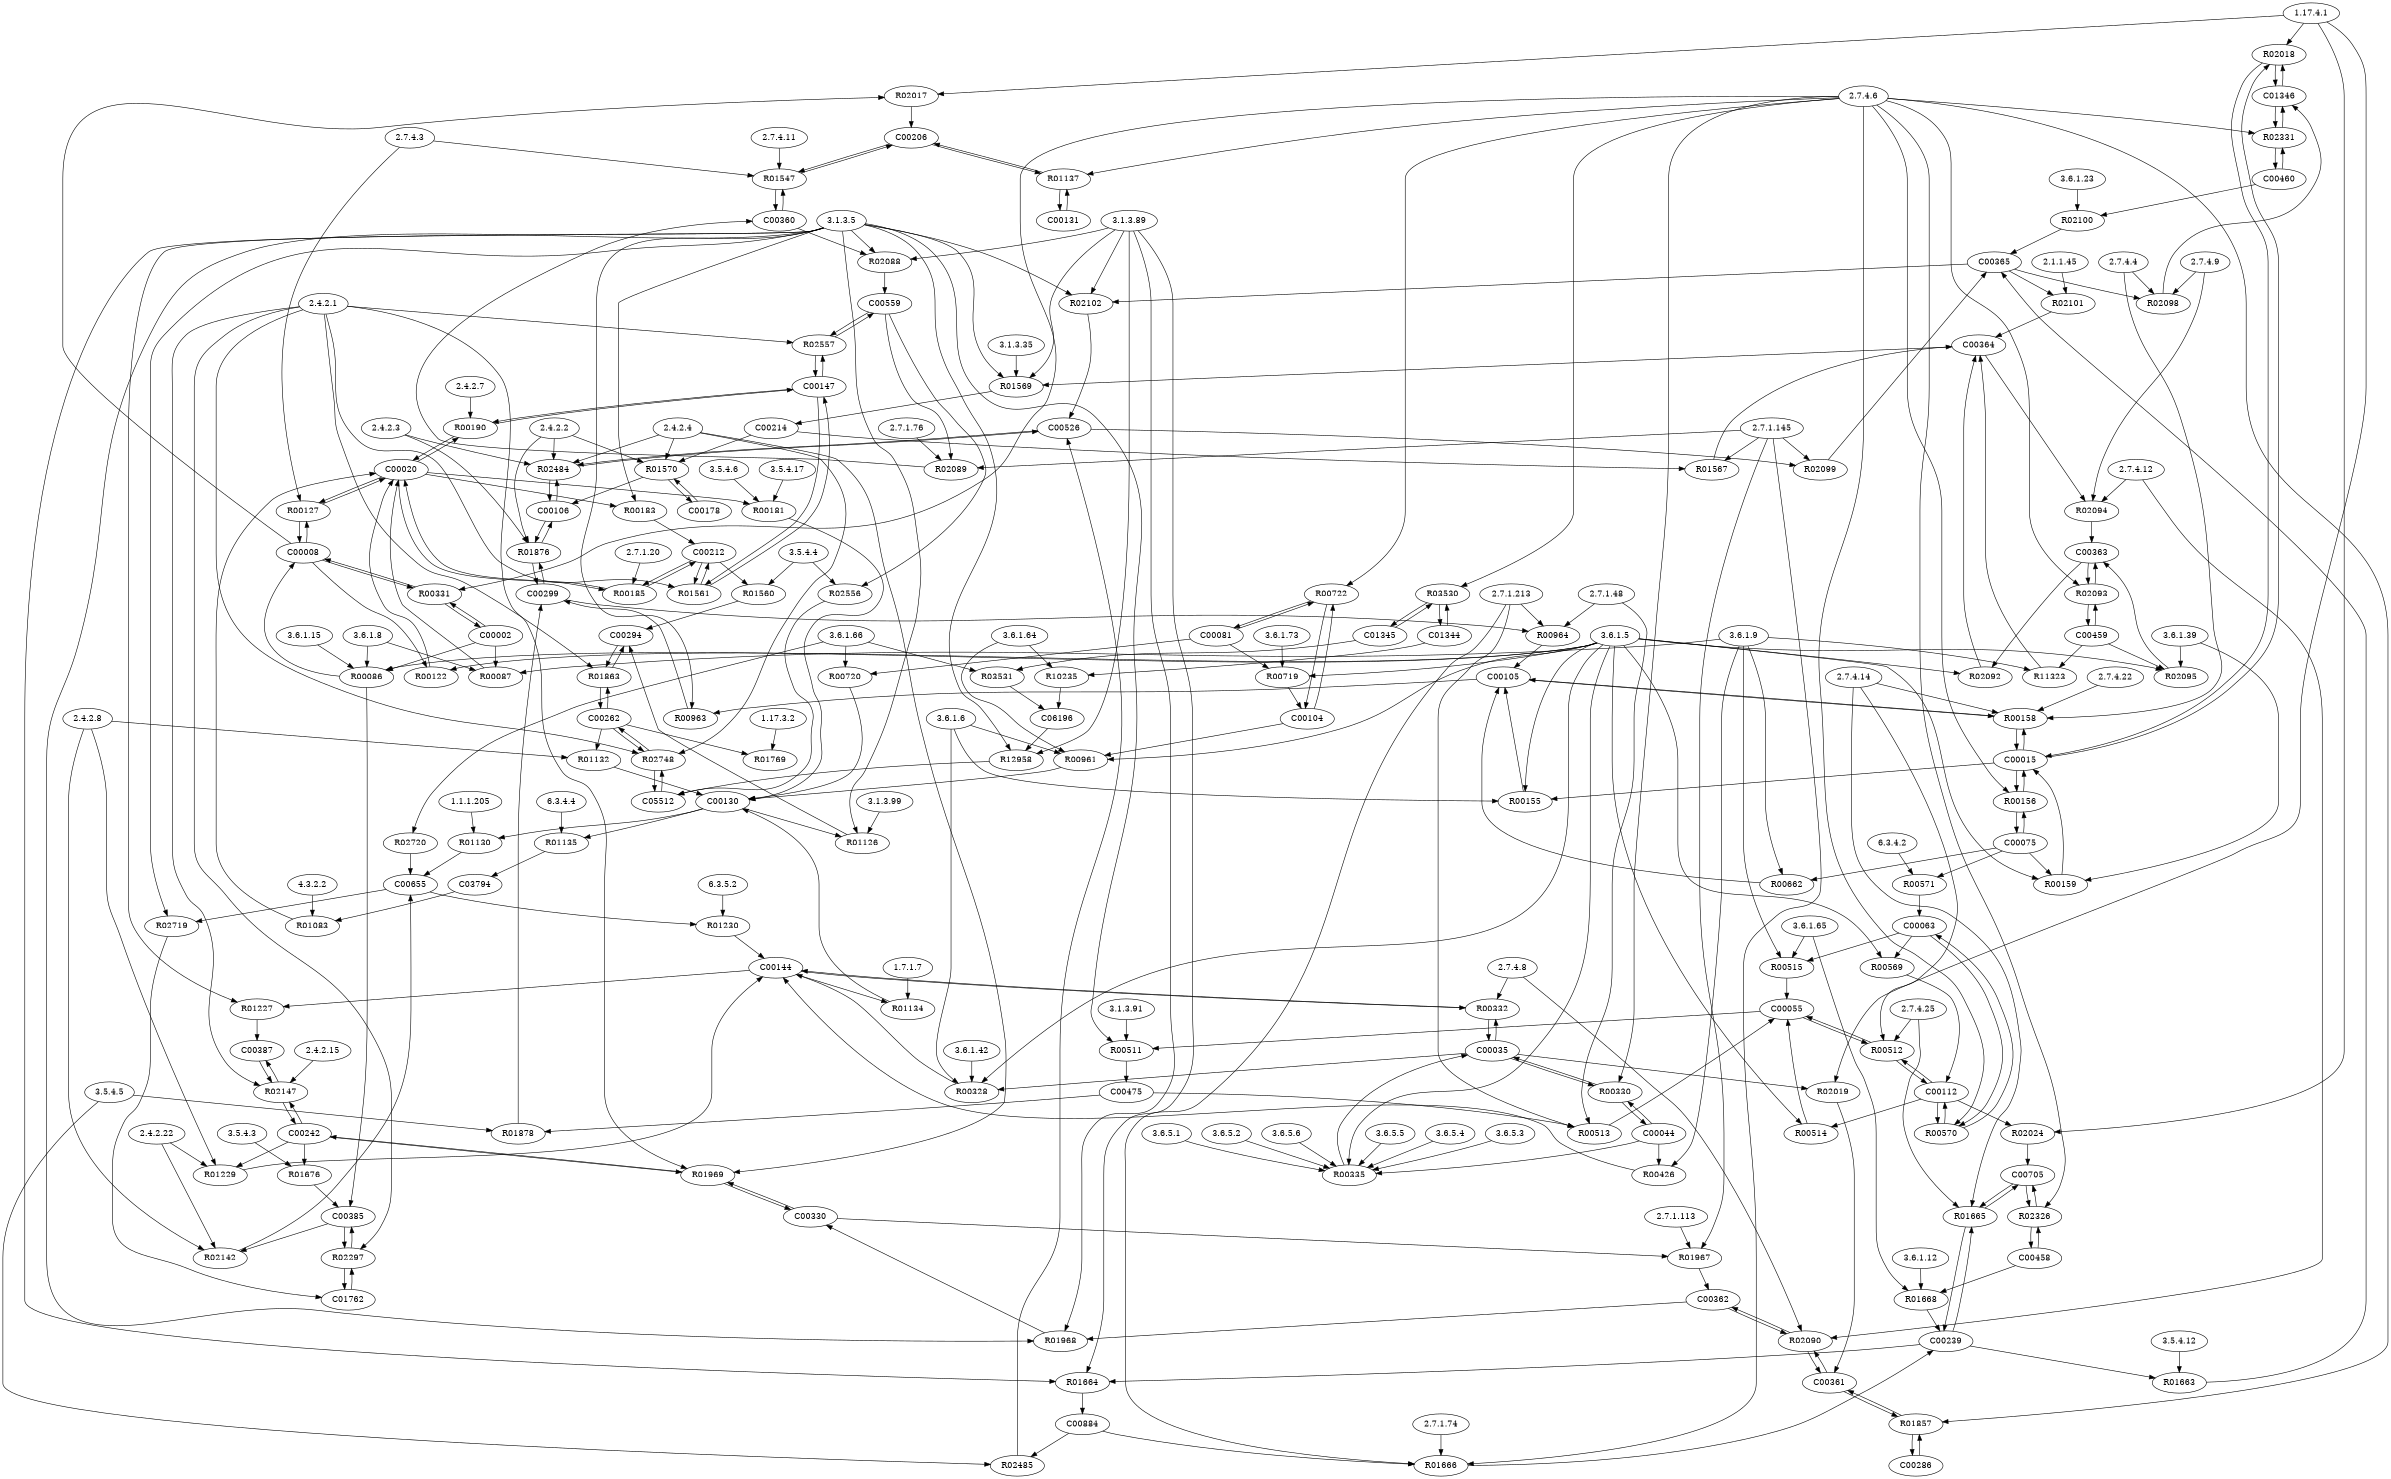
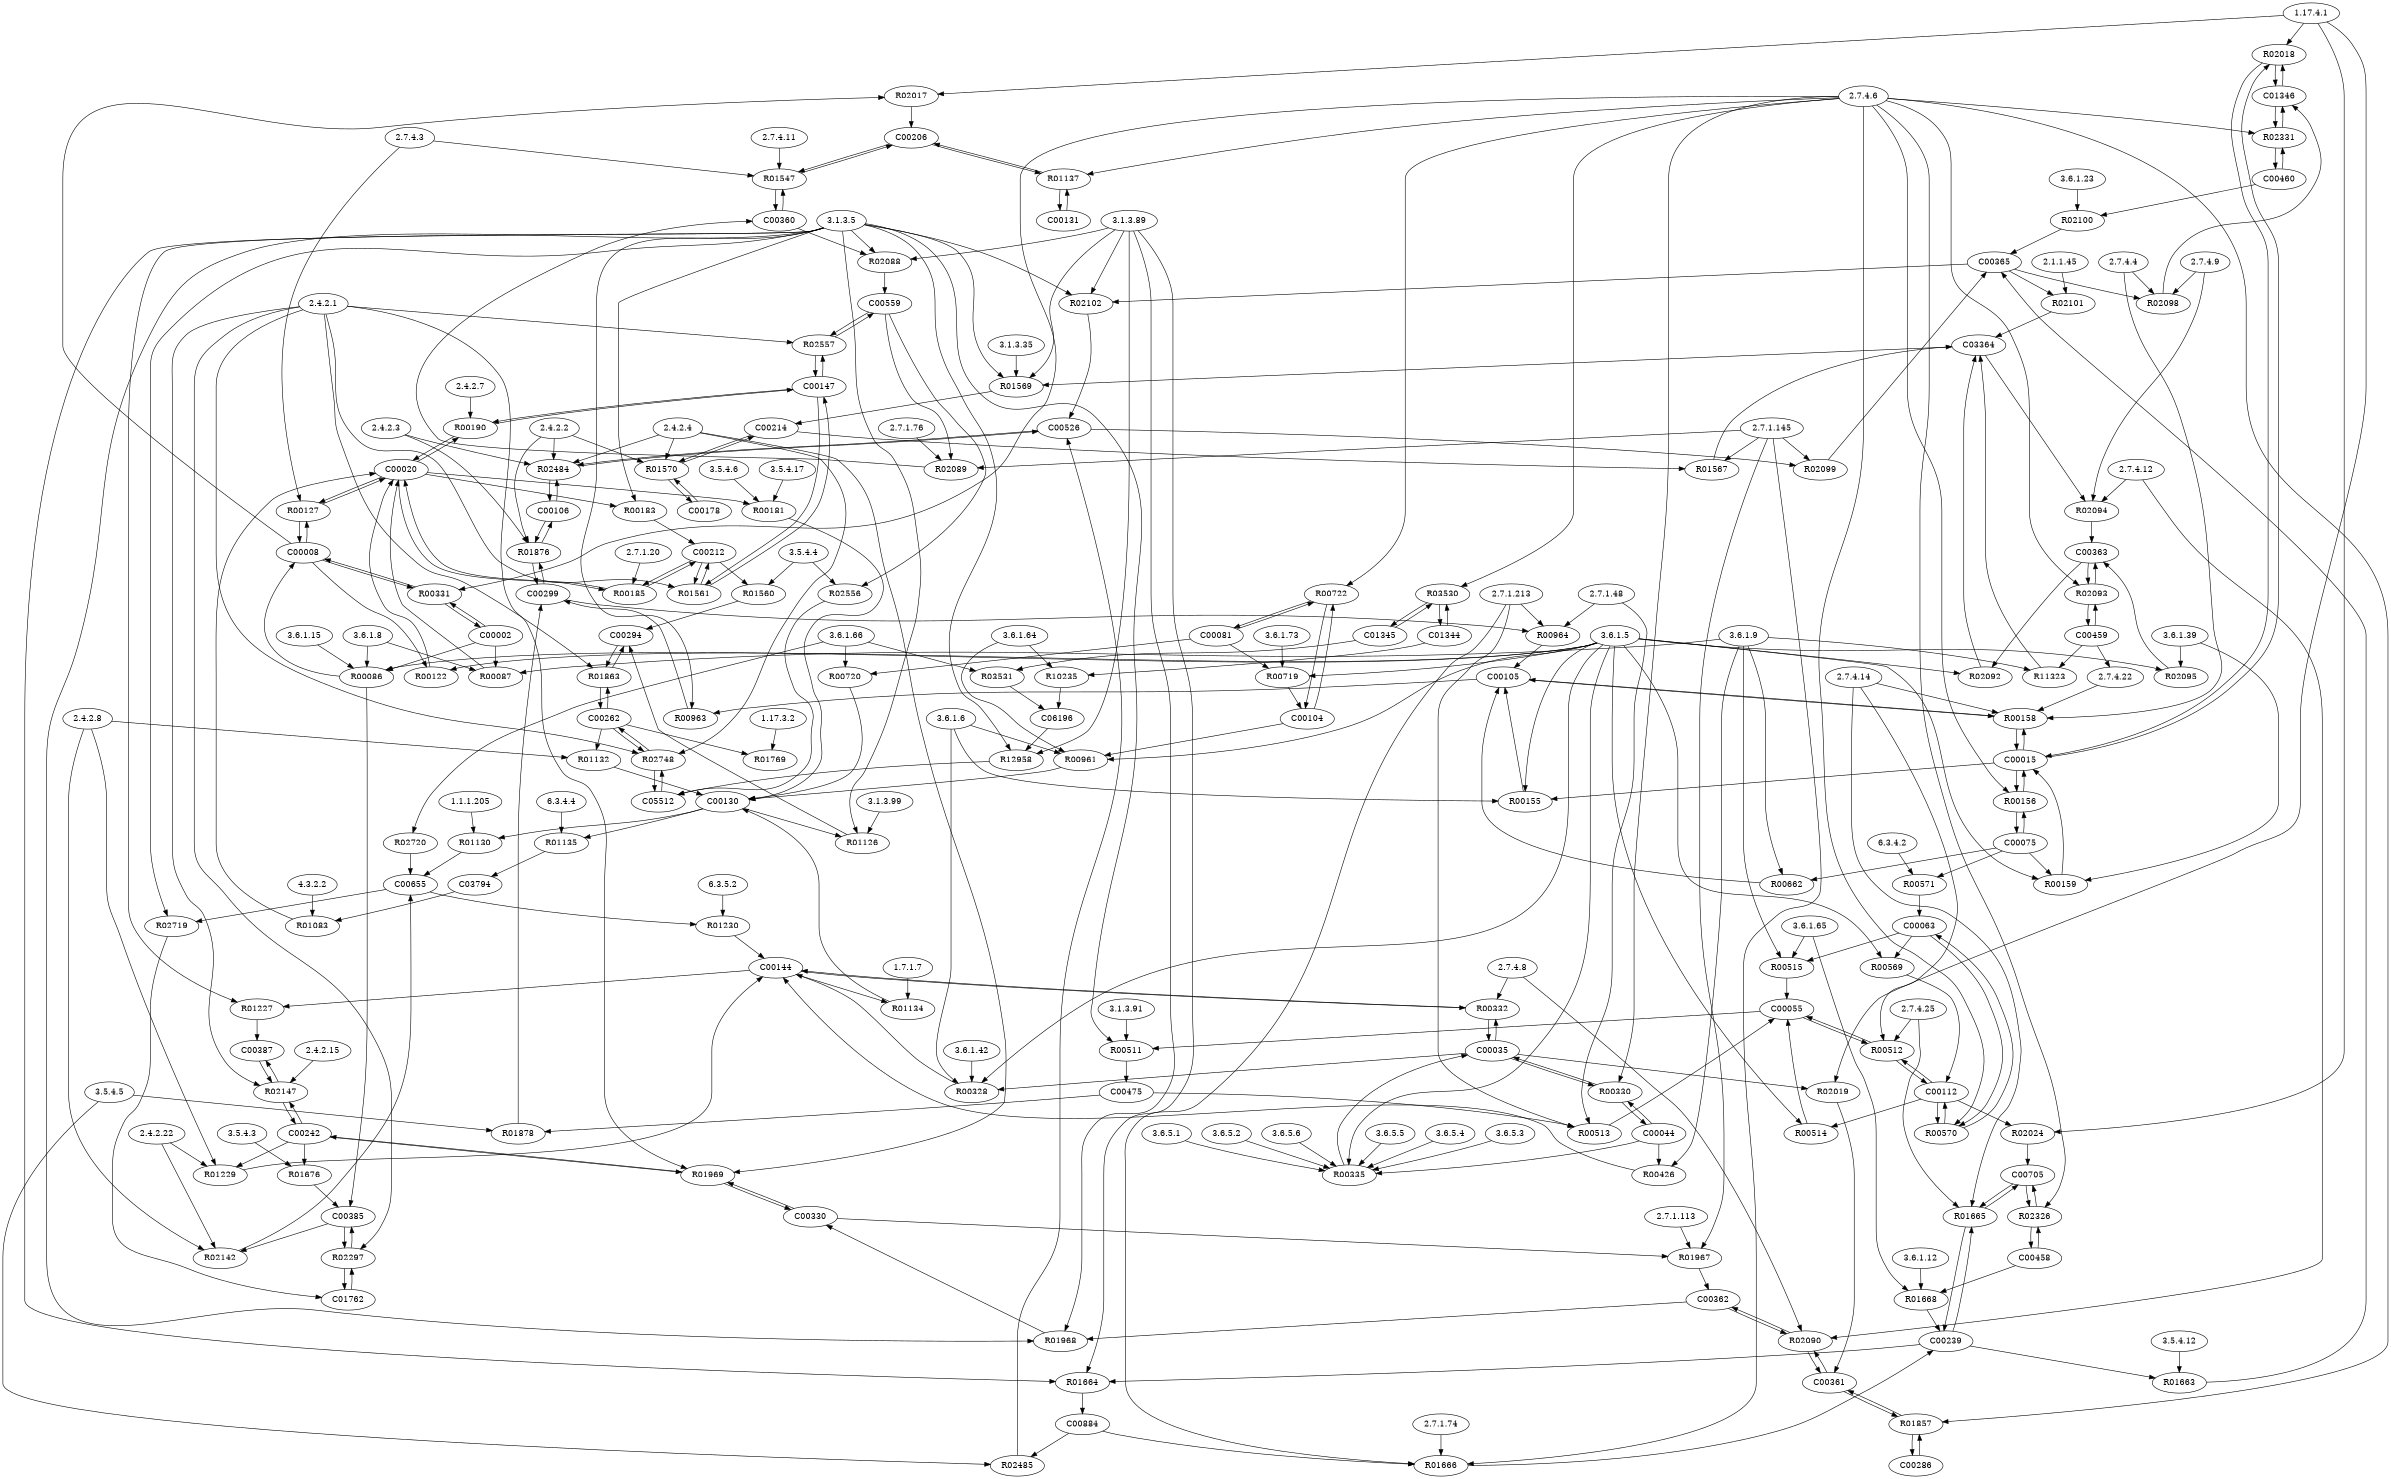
node "C00364": label "C00364" -> "C03364"
edge "R01570" -> "C00106": now "R01570" -> "C00214"
edge "C00459" -> "R02095": now "C00459" -> "2.7.4.22"
